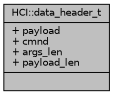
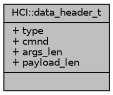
node "HCI::data_header_t": text "+ payload" -> "+ type"
